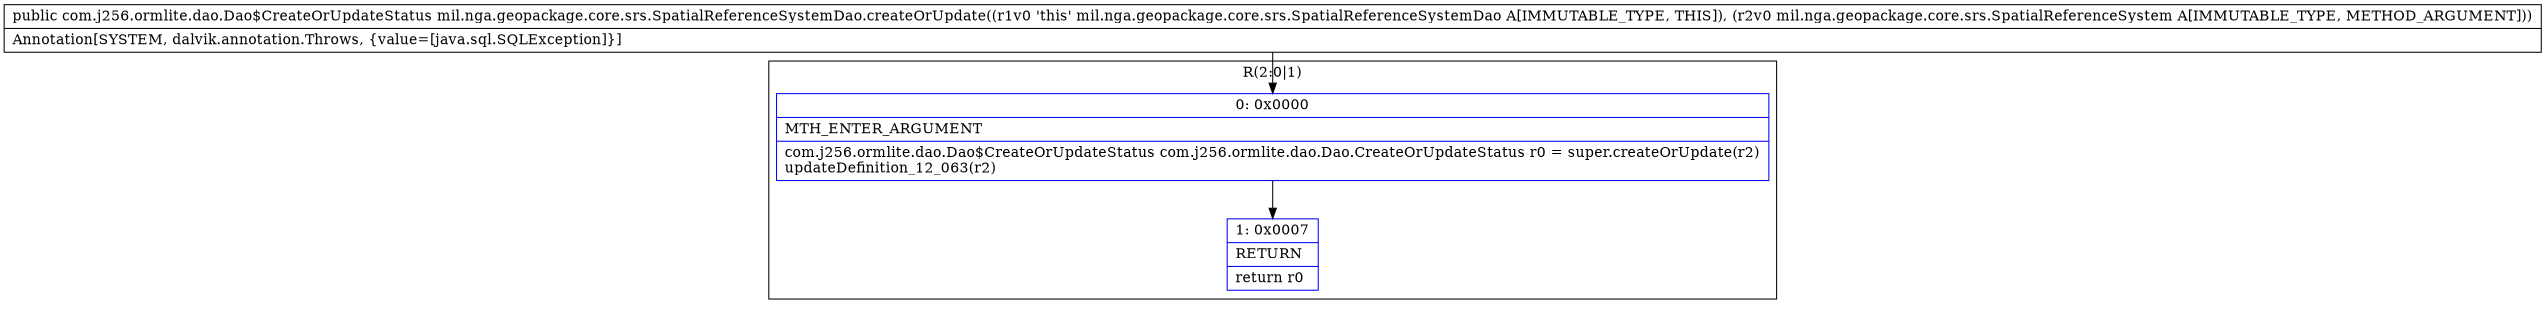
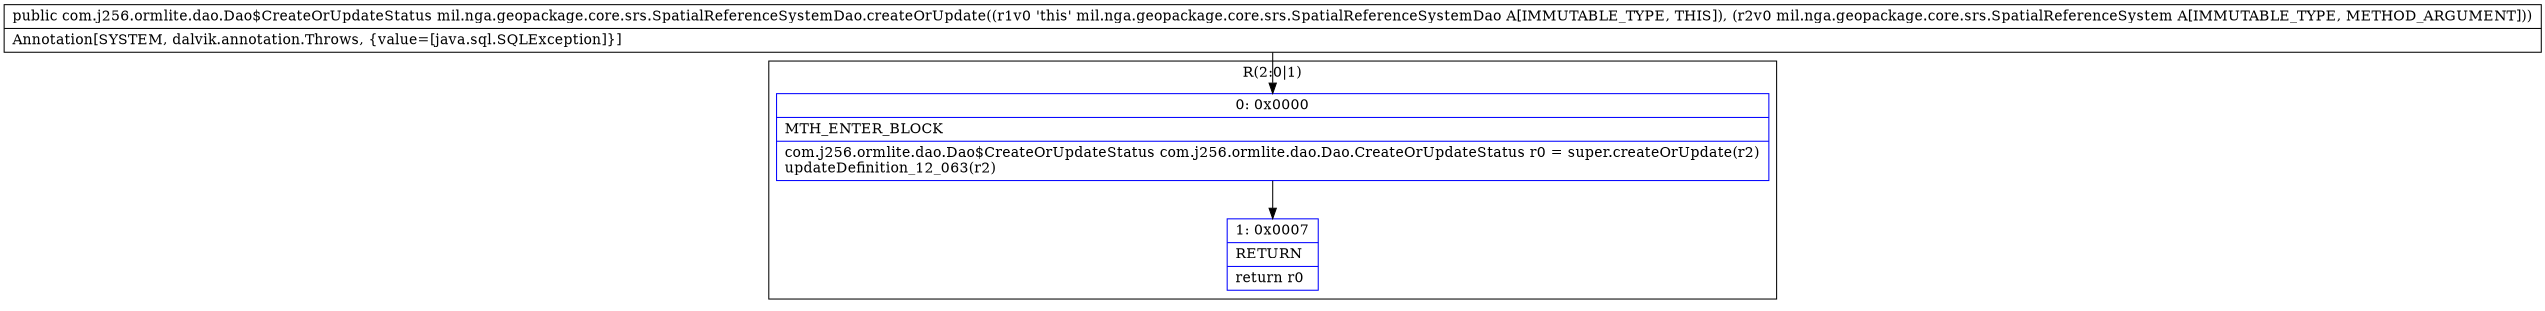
node "0: 0x0000": text "MTH_ENTER_ARGUMENT" -> "MTH_ENTER_BLOCK"
